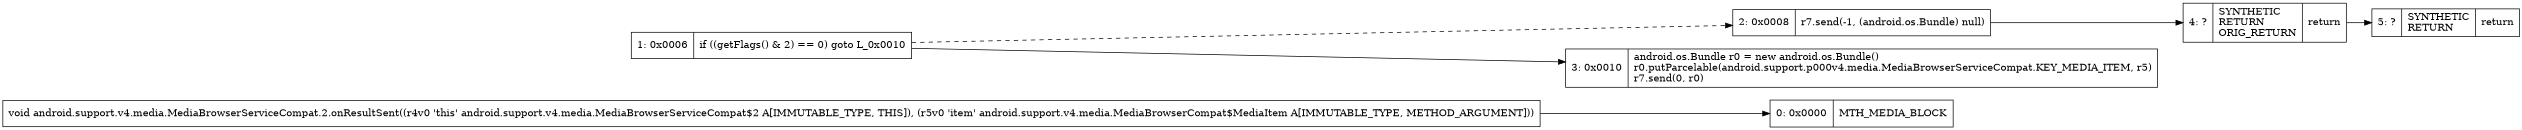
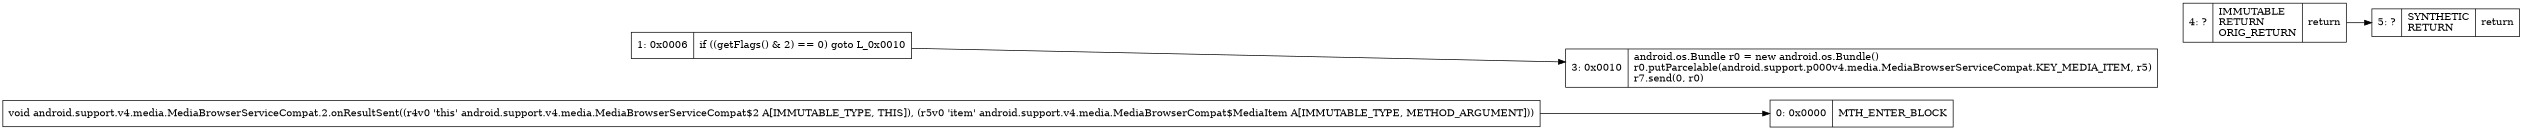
node "4: ?": text "SYNTHETIC" -> "IMMUTABLE"
node "2: 0x0008": removed
node "0: 0x0000": text "MTH_MEDIA_BLOCK" -> "MTH_ENTER_BLOCK"
